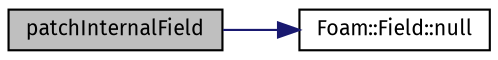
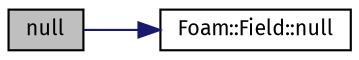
node "patchInternalField": label "patchInternalField" -> "null"
